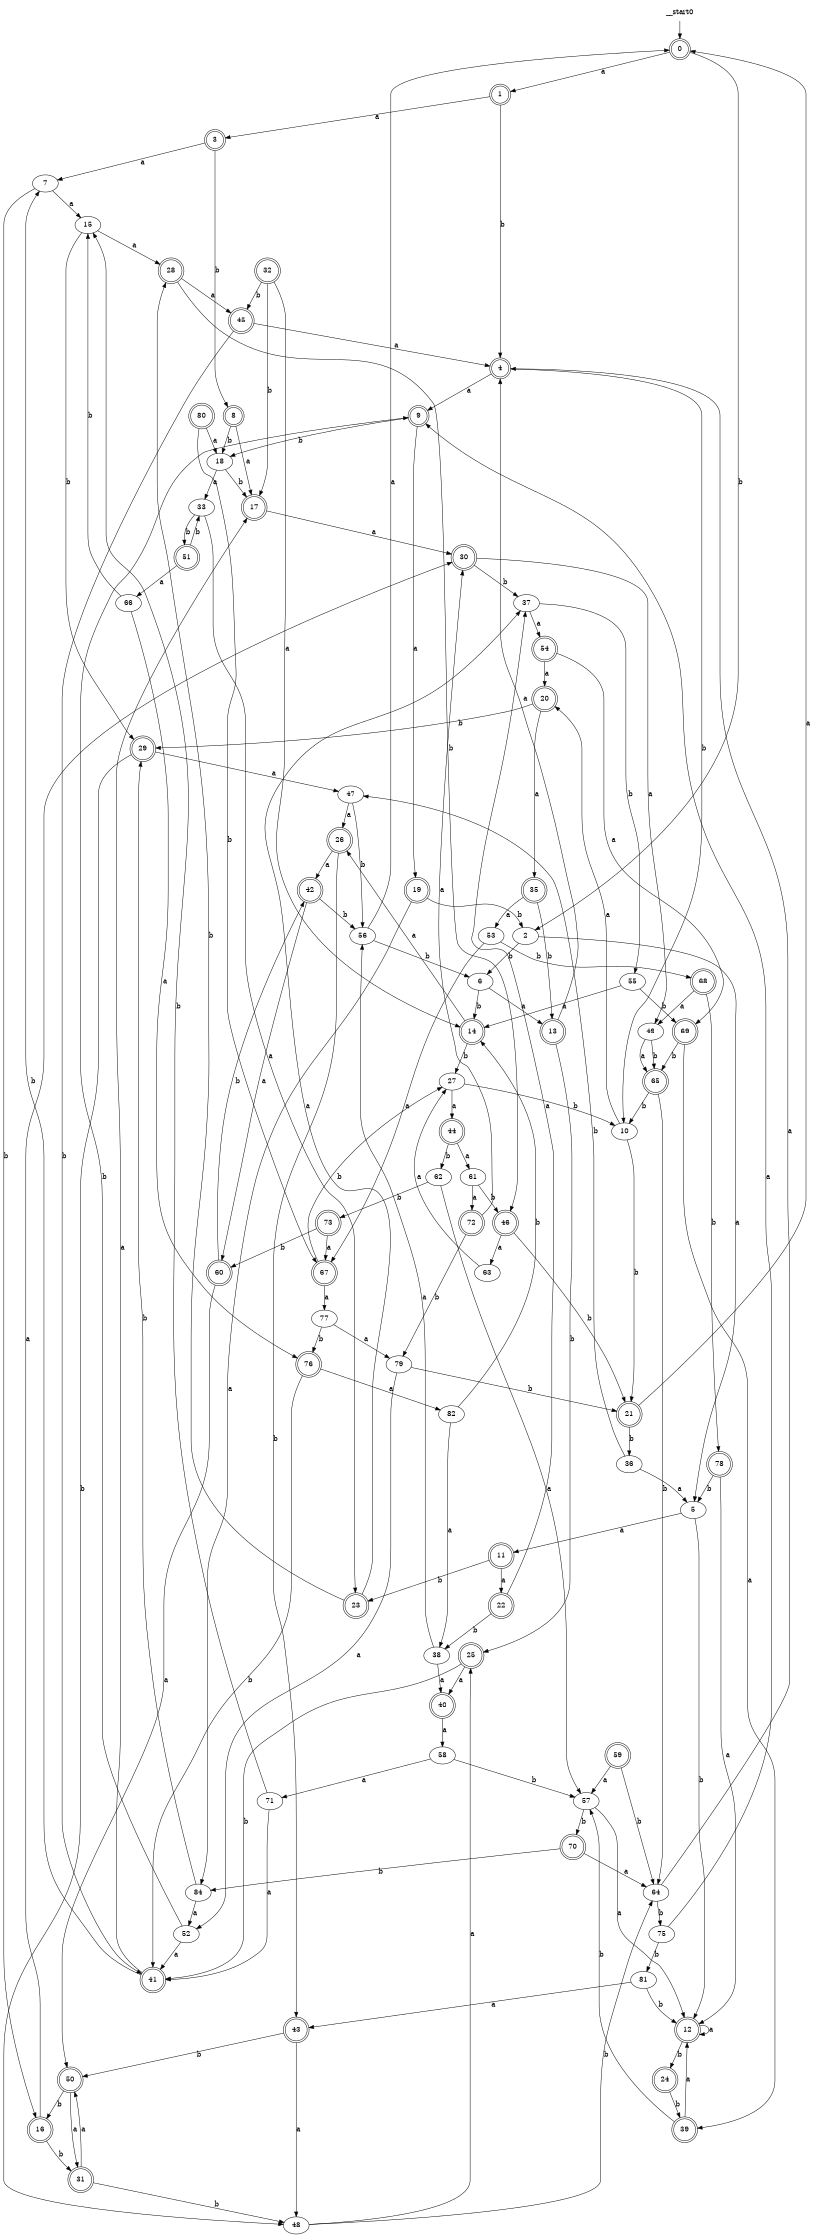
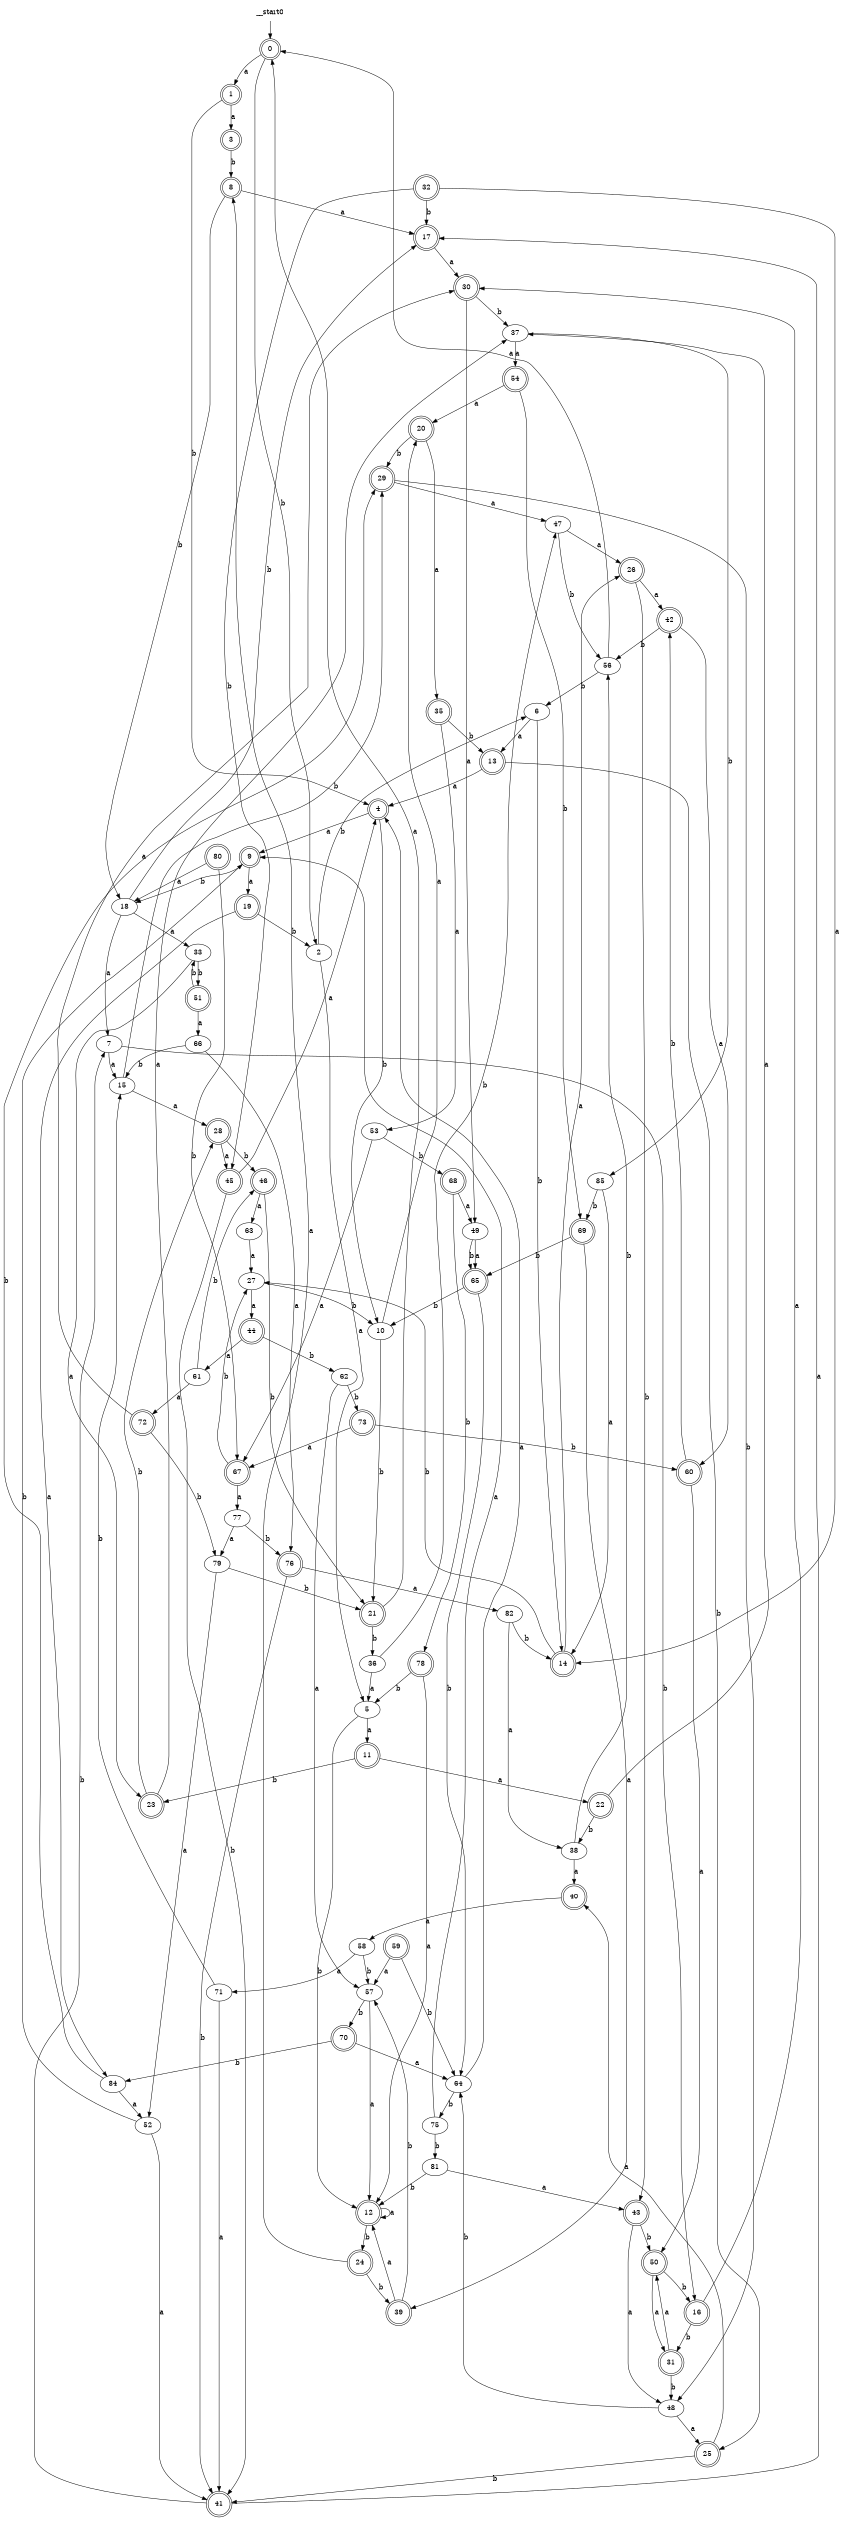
edge "3" -> "7": now "18" -> "7"
edge "54" -> "69": label "a" -> "b"
node "55": label "55" -> "85"
edge "24" -> "8": added, label "a"
edge "38" -> "56": label "a" -> "b"
